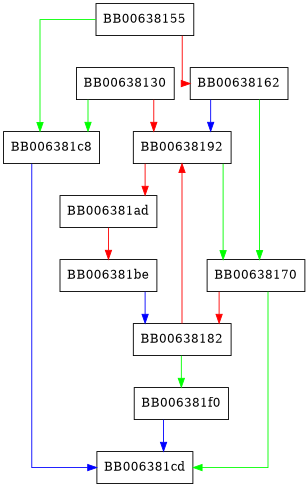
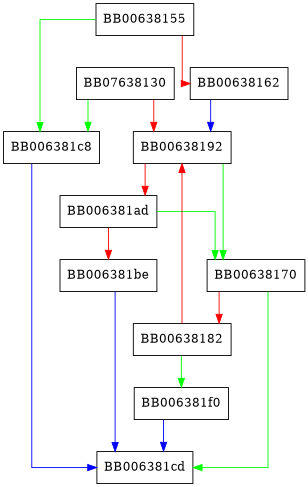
node "BB00638130": label "BB00638130" -> "BB07638130"
edge "BB00638162" -> "BB00638170": now "BB006381ad" -> "BB00638170"
edge "BB006381be" -> "BB00638182": now "BB006381be" -> "BB006381cd"
